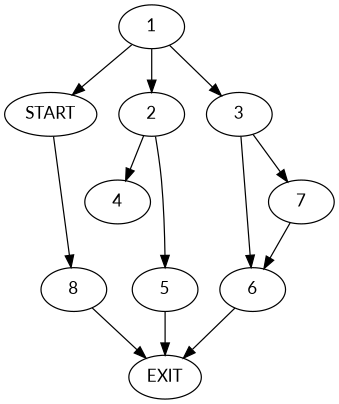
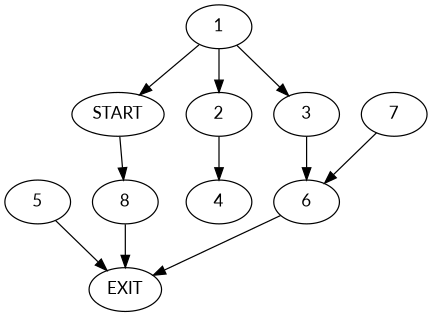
edge "3" -> "7": removed
edge "2" -> "5": removed
